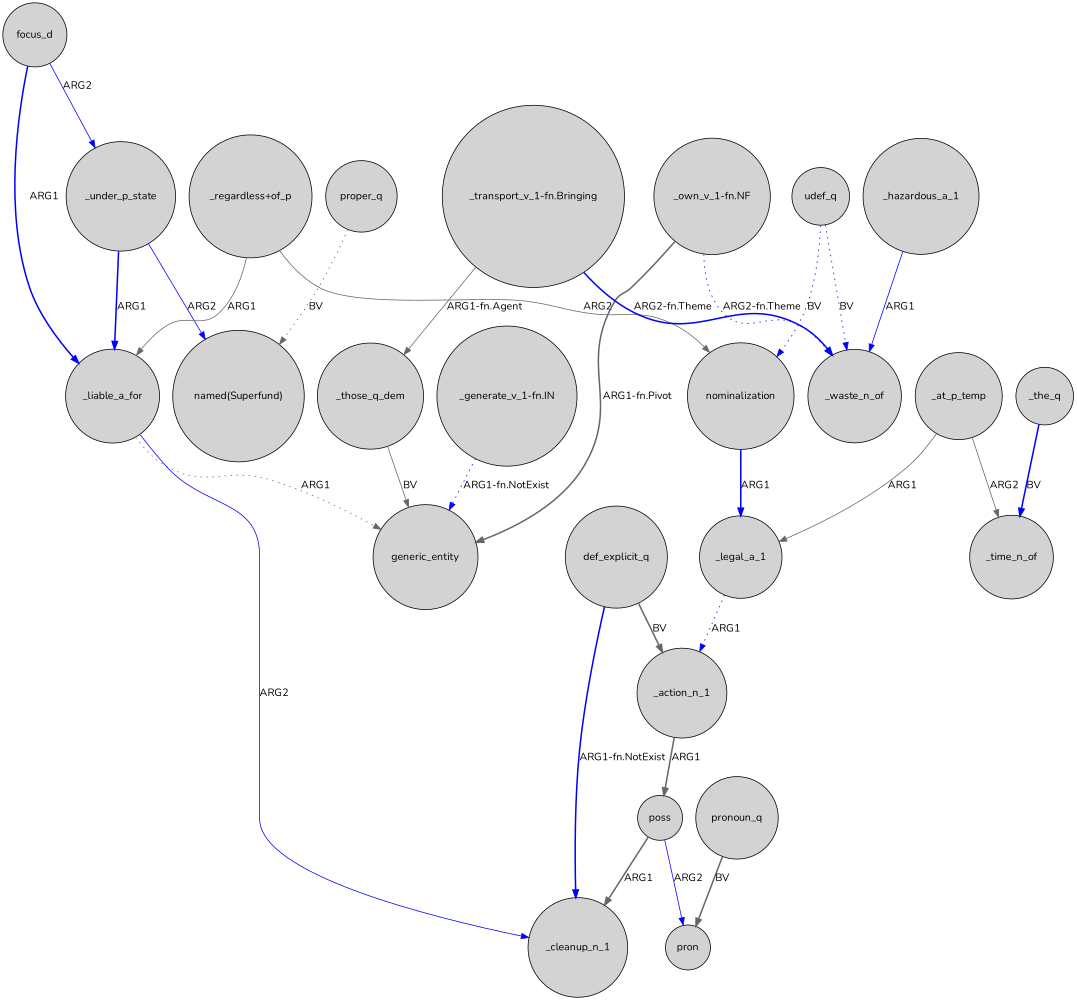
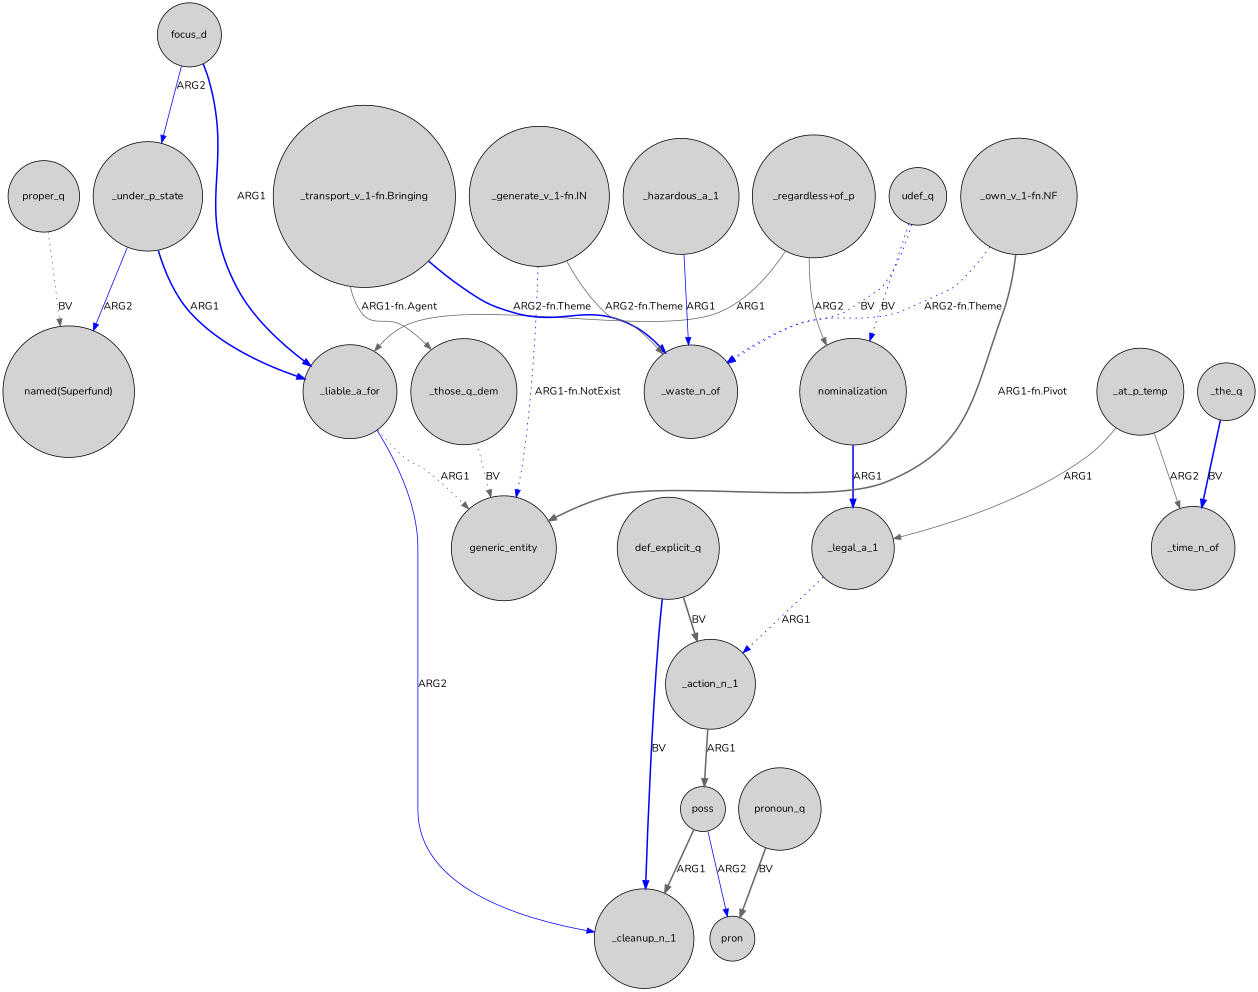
edge "_generate_v_1-fn.IN" -> "_waste_n_of": added, label "ARG2-fn.Theme"
edge "_those_q_dem" -> "generic_entity": style solid -> dotted
edge "def_explicit_q" -> "_cleanup_n_1": label "ARG1-fn.NotExist" -> "BV"
